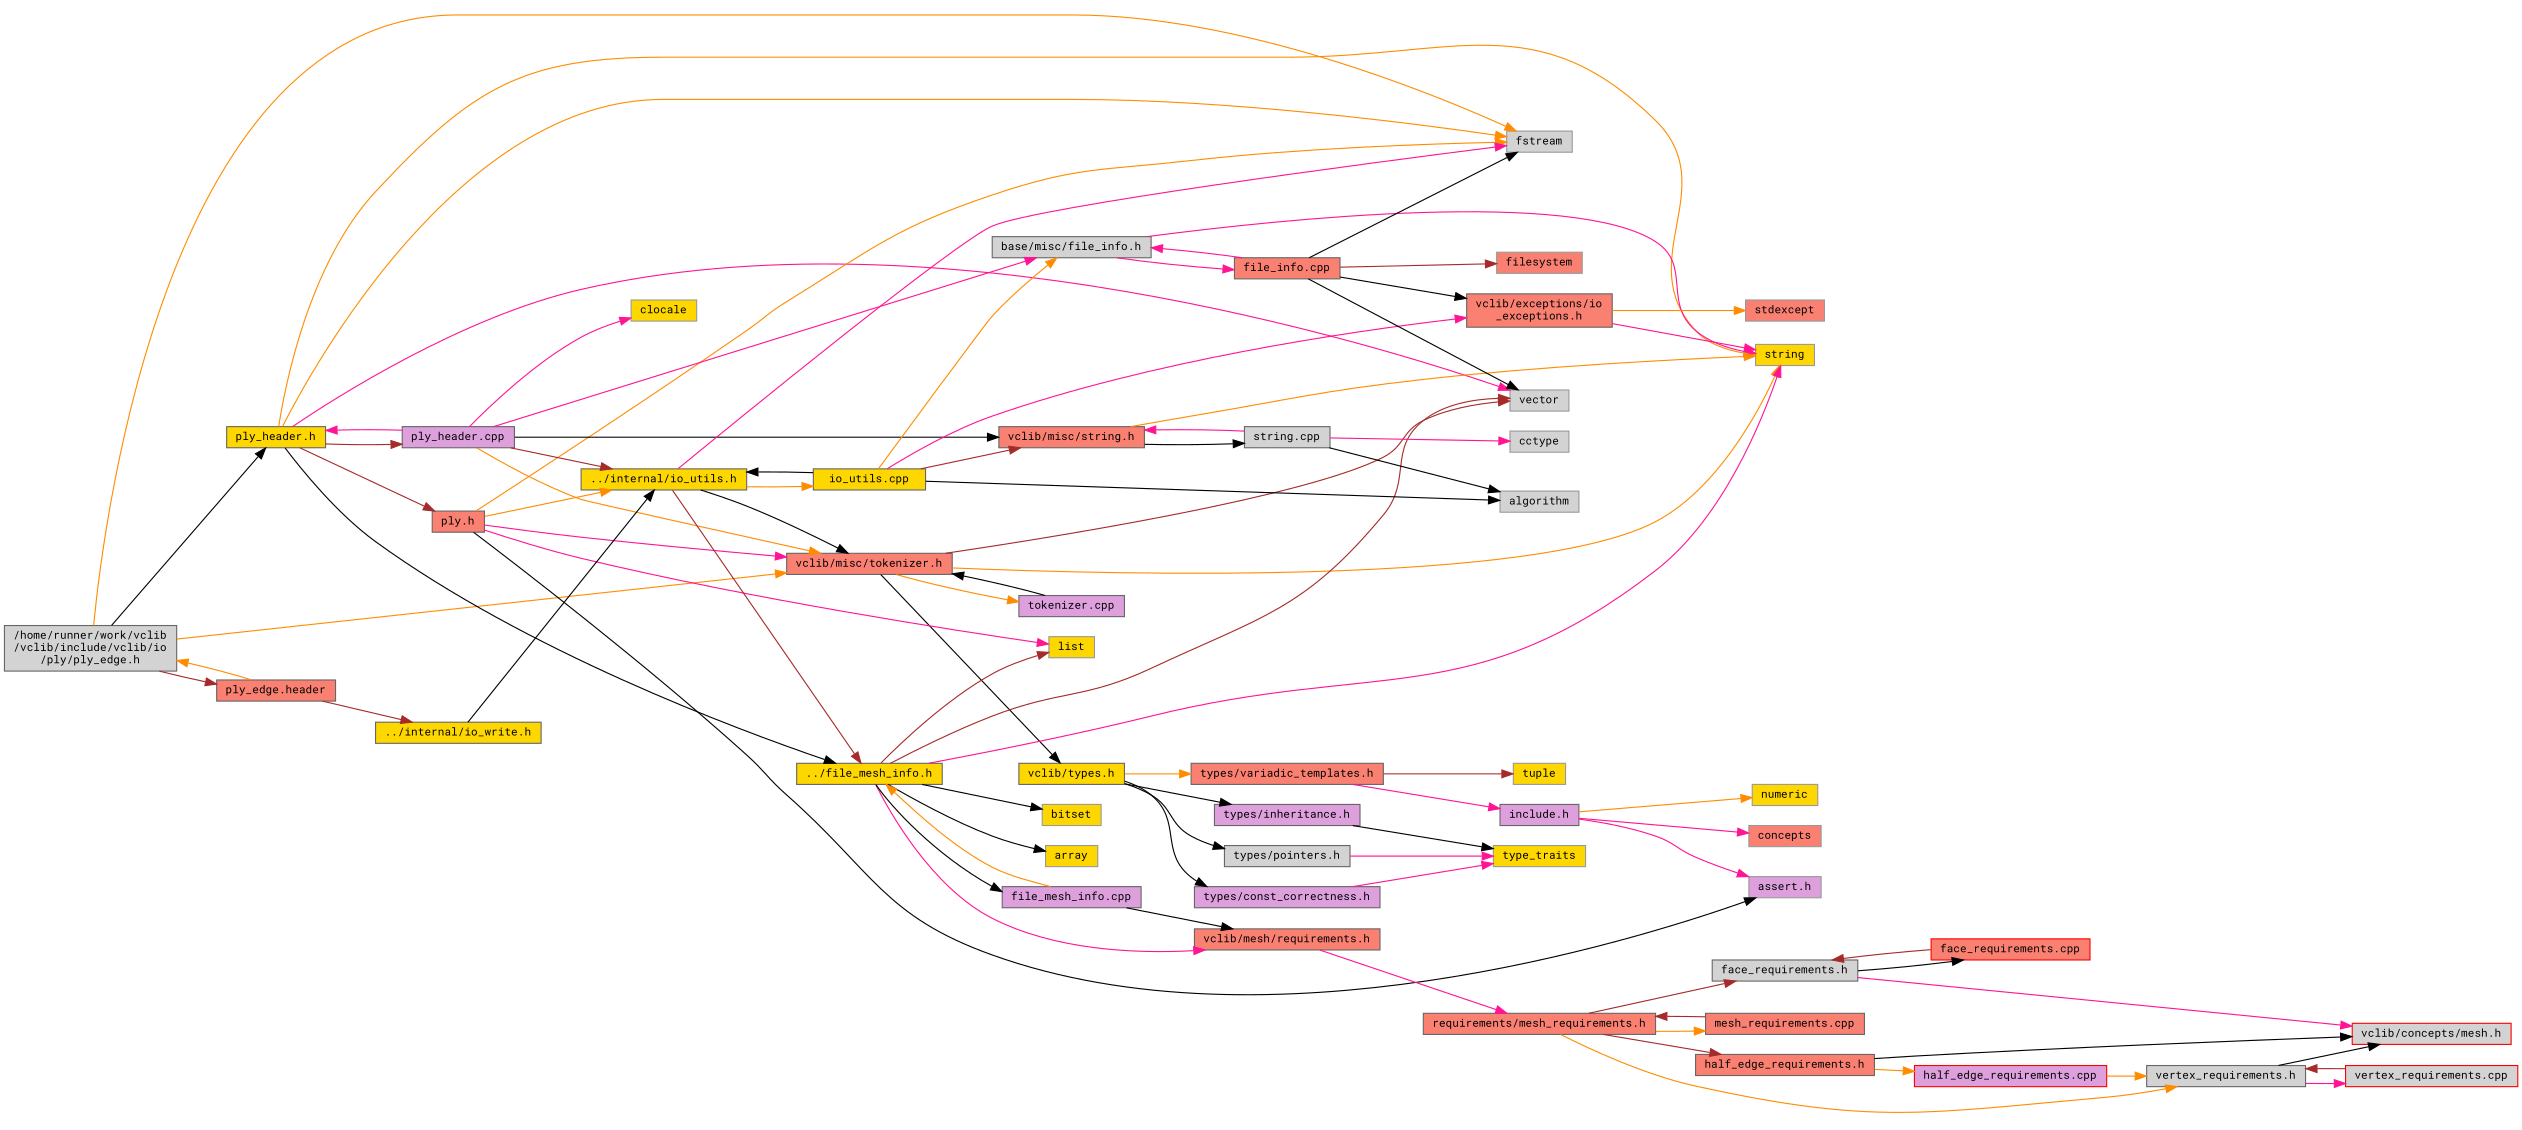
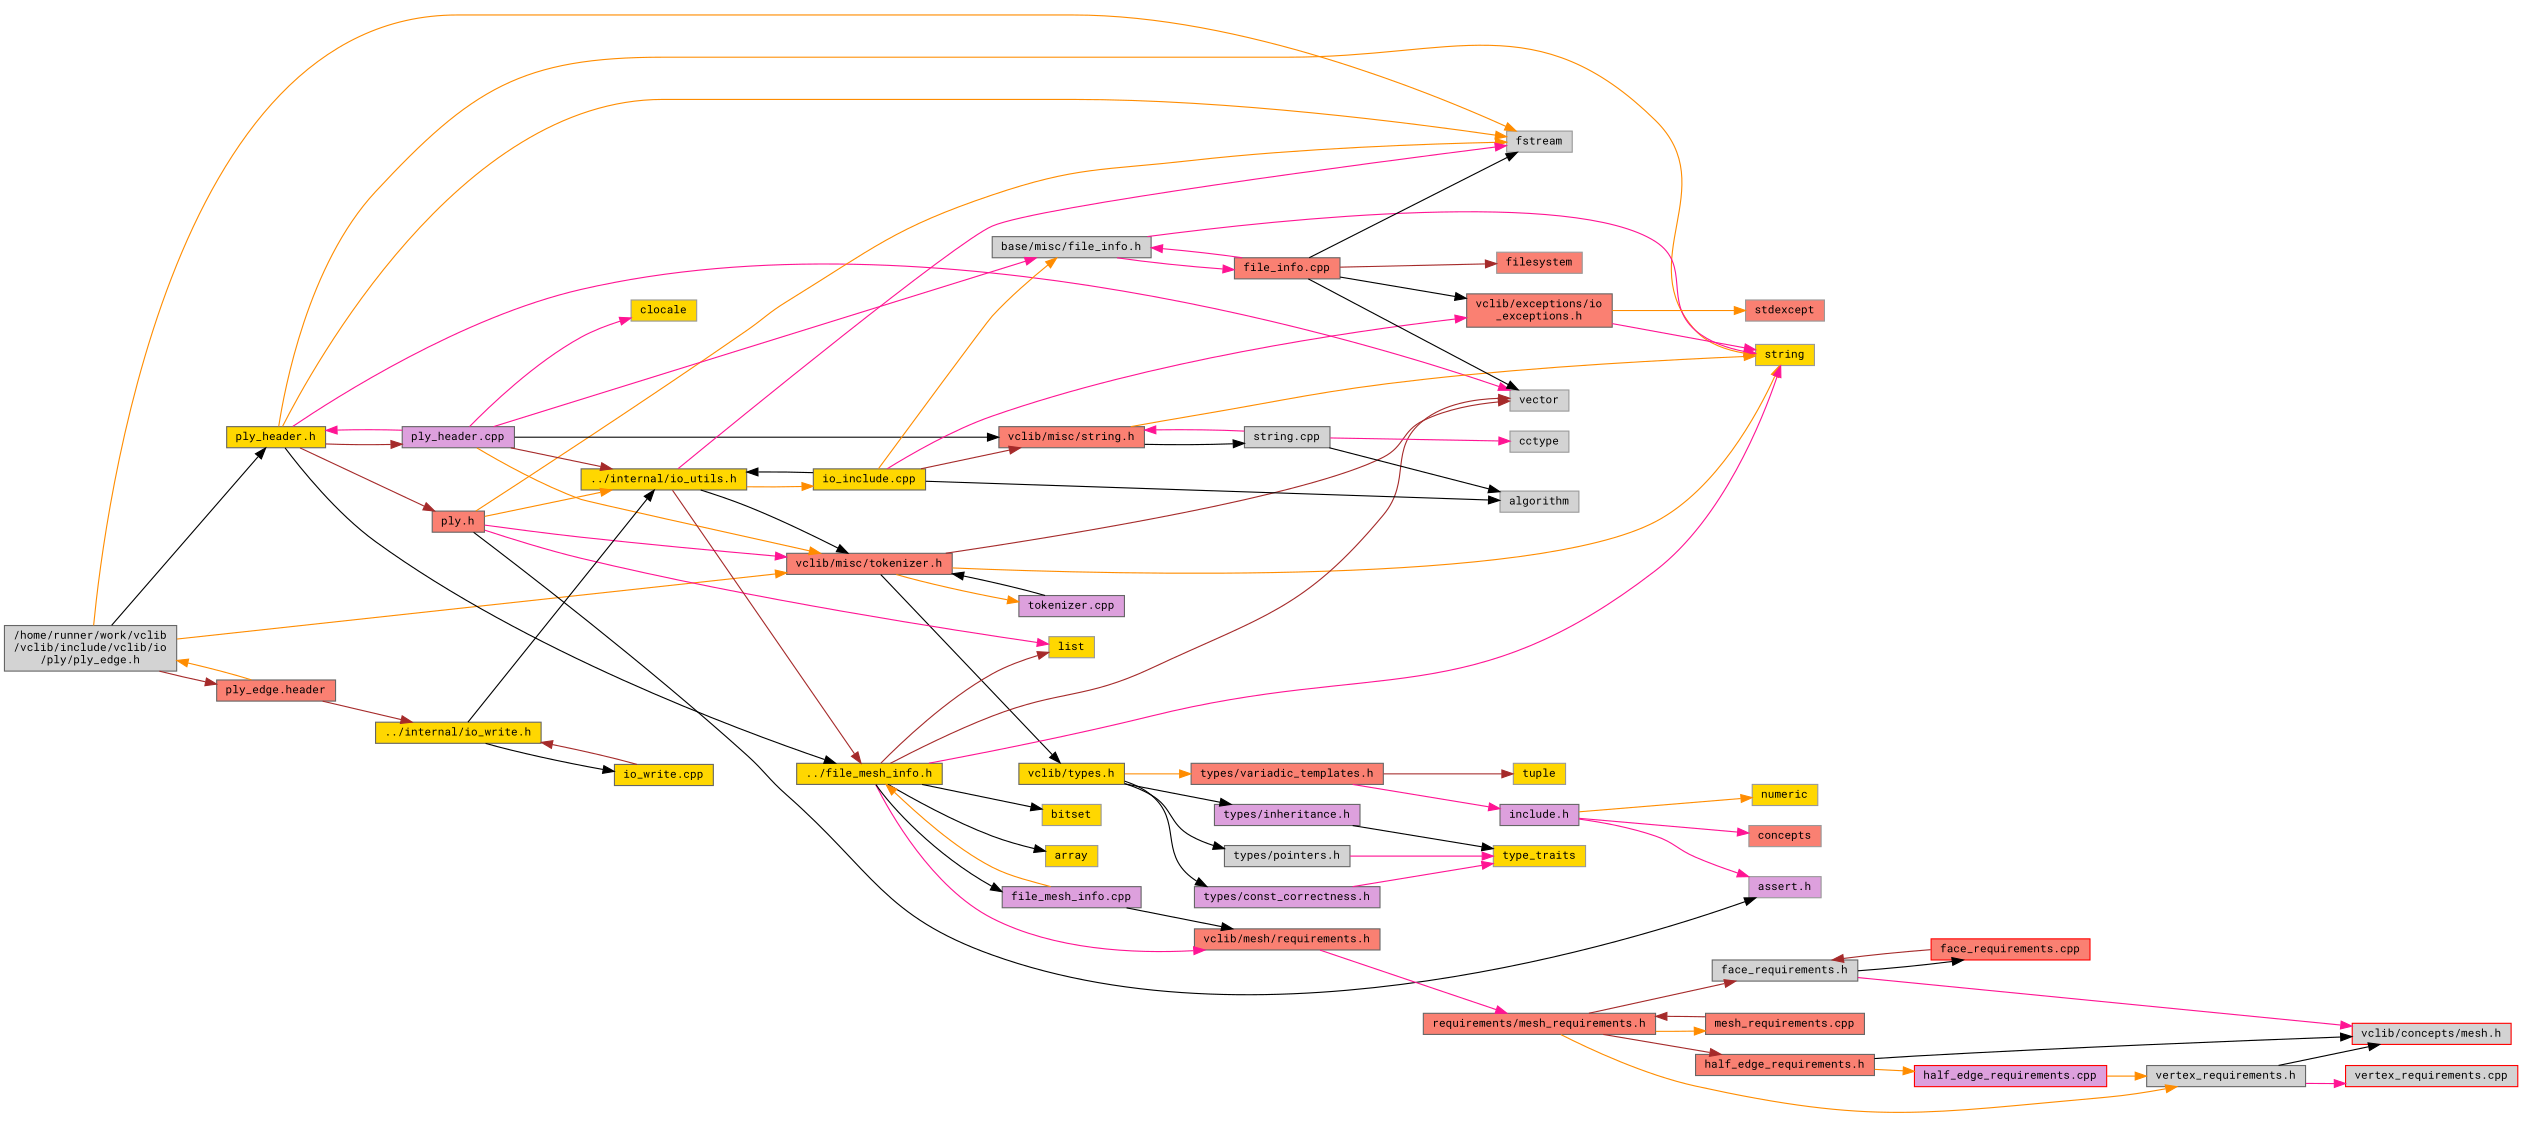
node "io_utils.cpp": label "io_utils.cpp" -> "io_include.cpp"
node "io_write.cpp": added
edge "vertex_requirements.cpp" -> "vertex_requirements.h": removed
